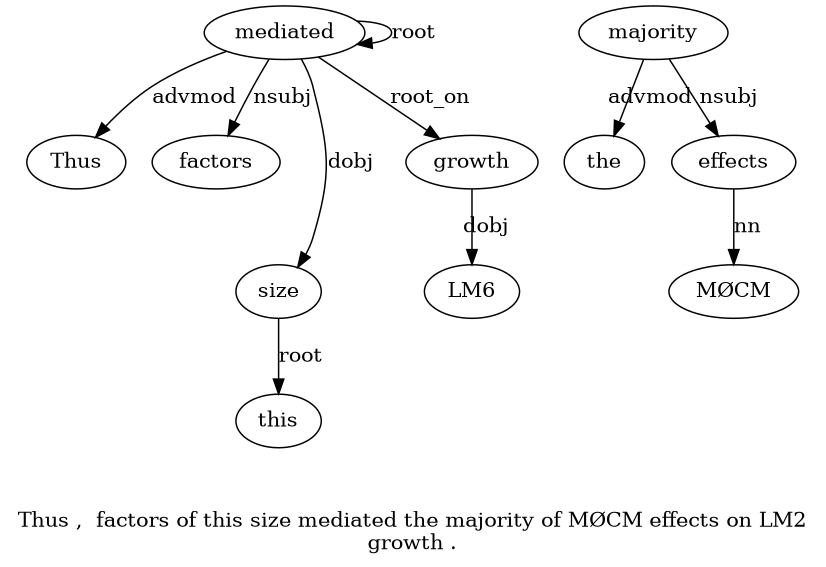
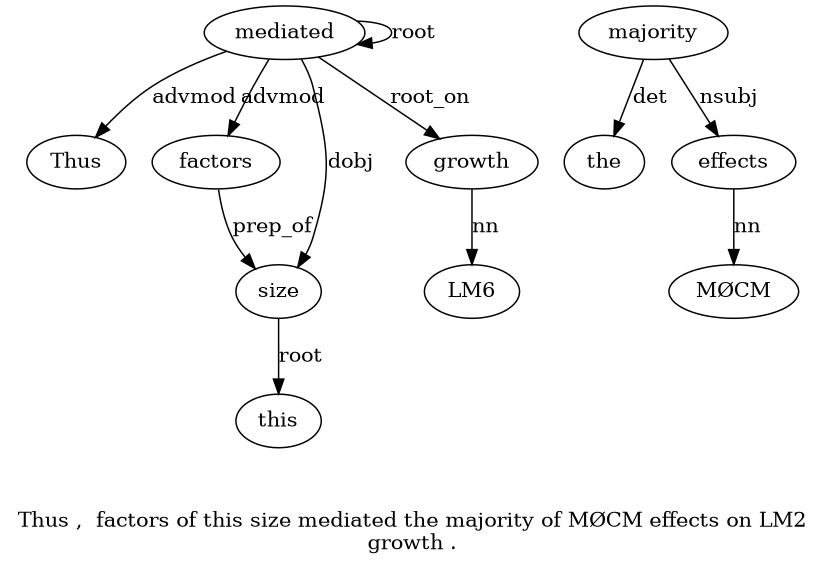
edge "mediated" -> "factors": label "nsubj" -> "advmod"
edge "majority" -> "the": label "advmod" -> "det"
edge "factors" -> "size": added, label "prep_of"
edge "growth" -> "LM6": label "dobj" -> "nn"
